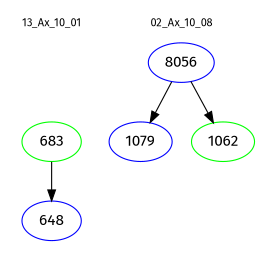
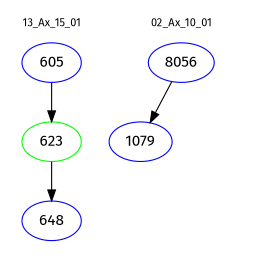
cluster "13_Ax_10_01": label "13_Ax_10_01" -> "13_Ax_15_01"
cluster "02_Ax_10_08": label "02_Ax_10_08" -> "02_Ax_10_01"
node "605": added
node "683": label "683" -> "623"
node "1062": removed
